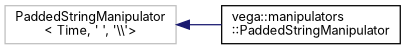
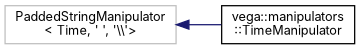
node "vega::manipulators ::PaddedStringManipulator": label "vega::manipulators ::PaddedStringManipulator" -> "vega::manipulators ::TimeManipulator"
